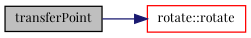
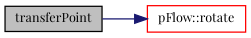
node "rotate::rotate": label "rotate::rotate" -> "pFlow::rotate"
